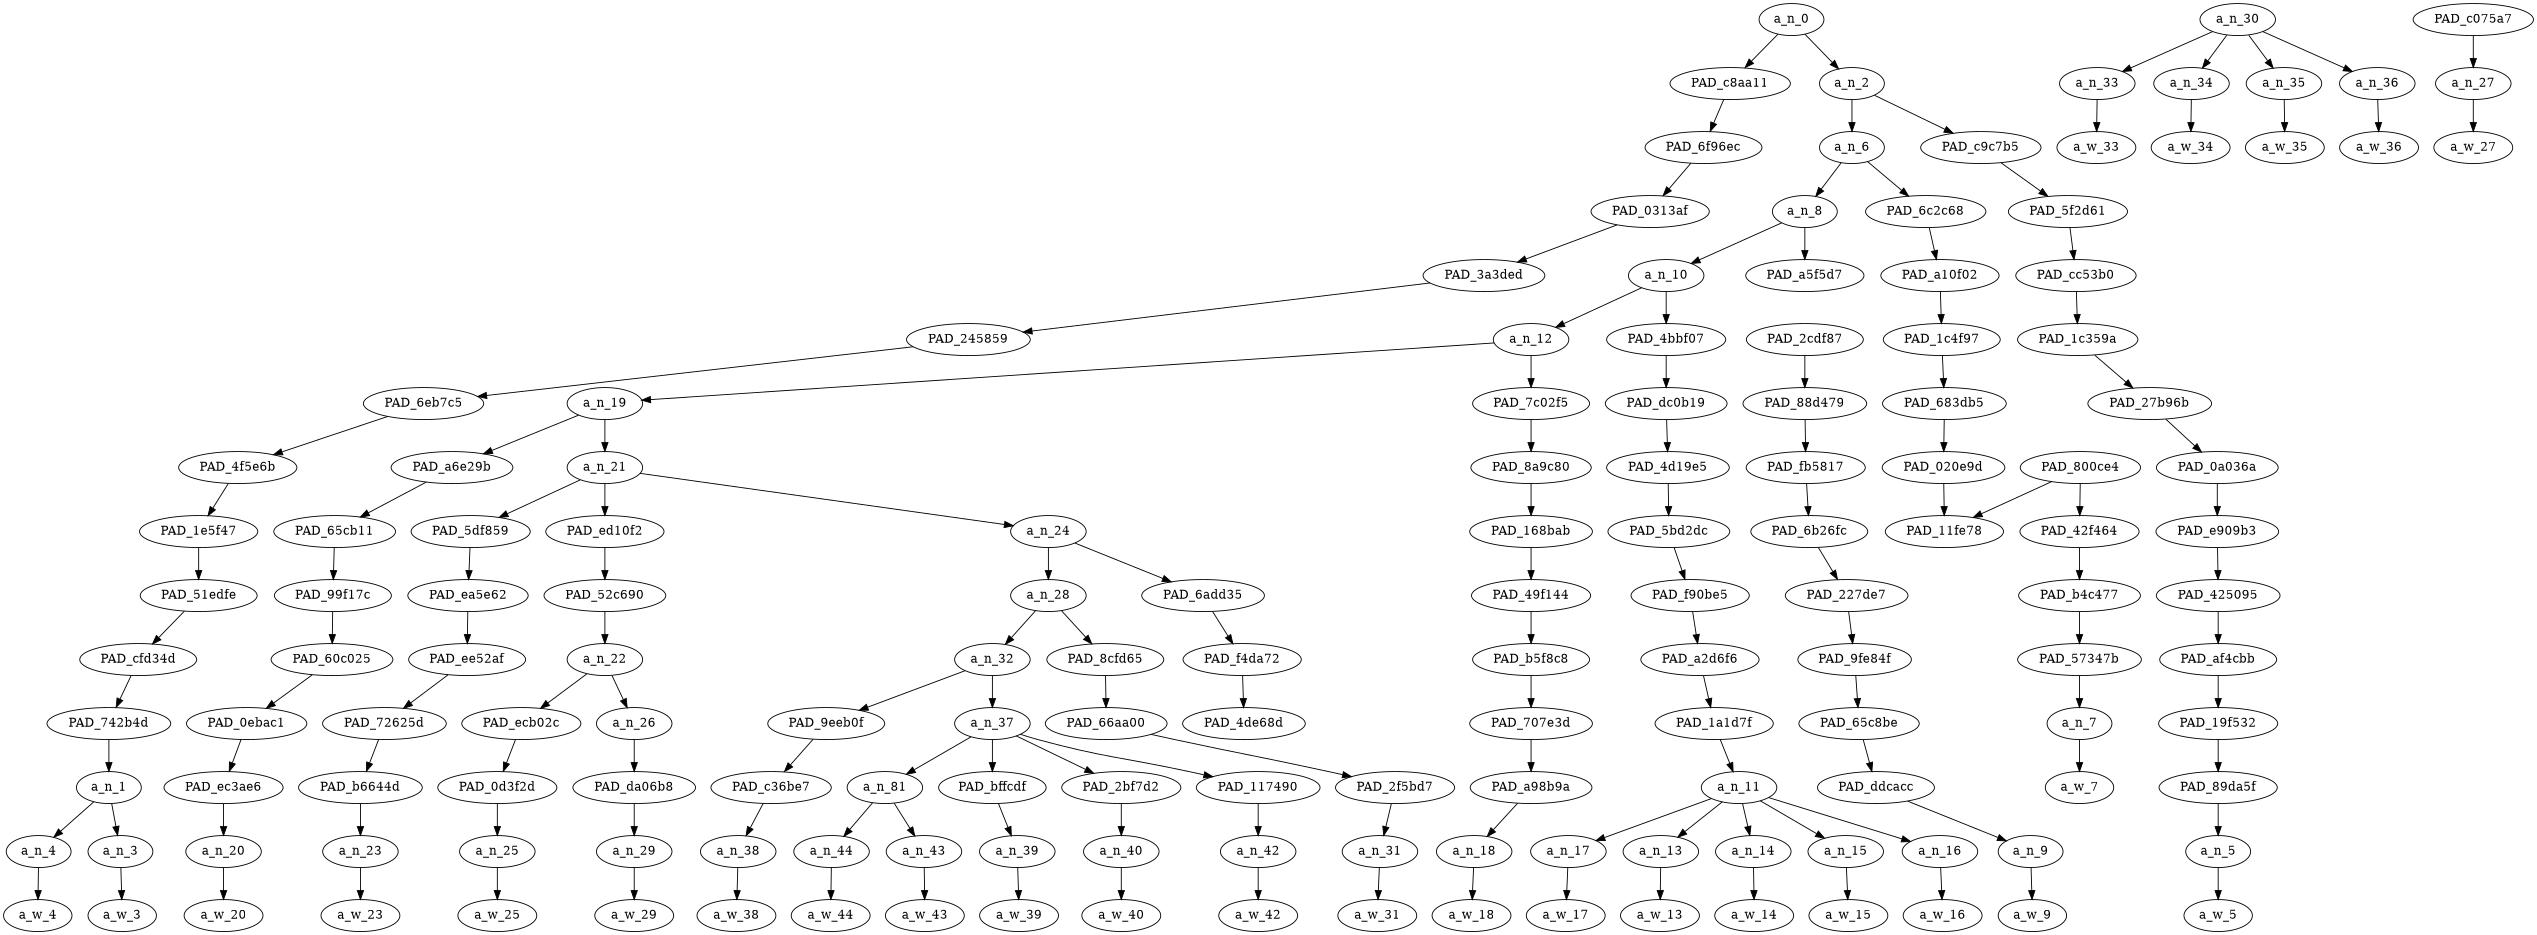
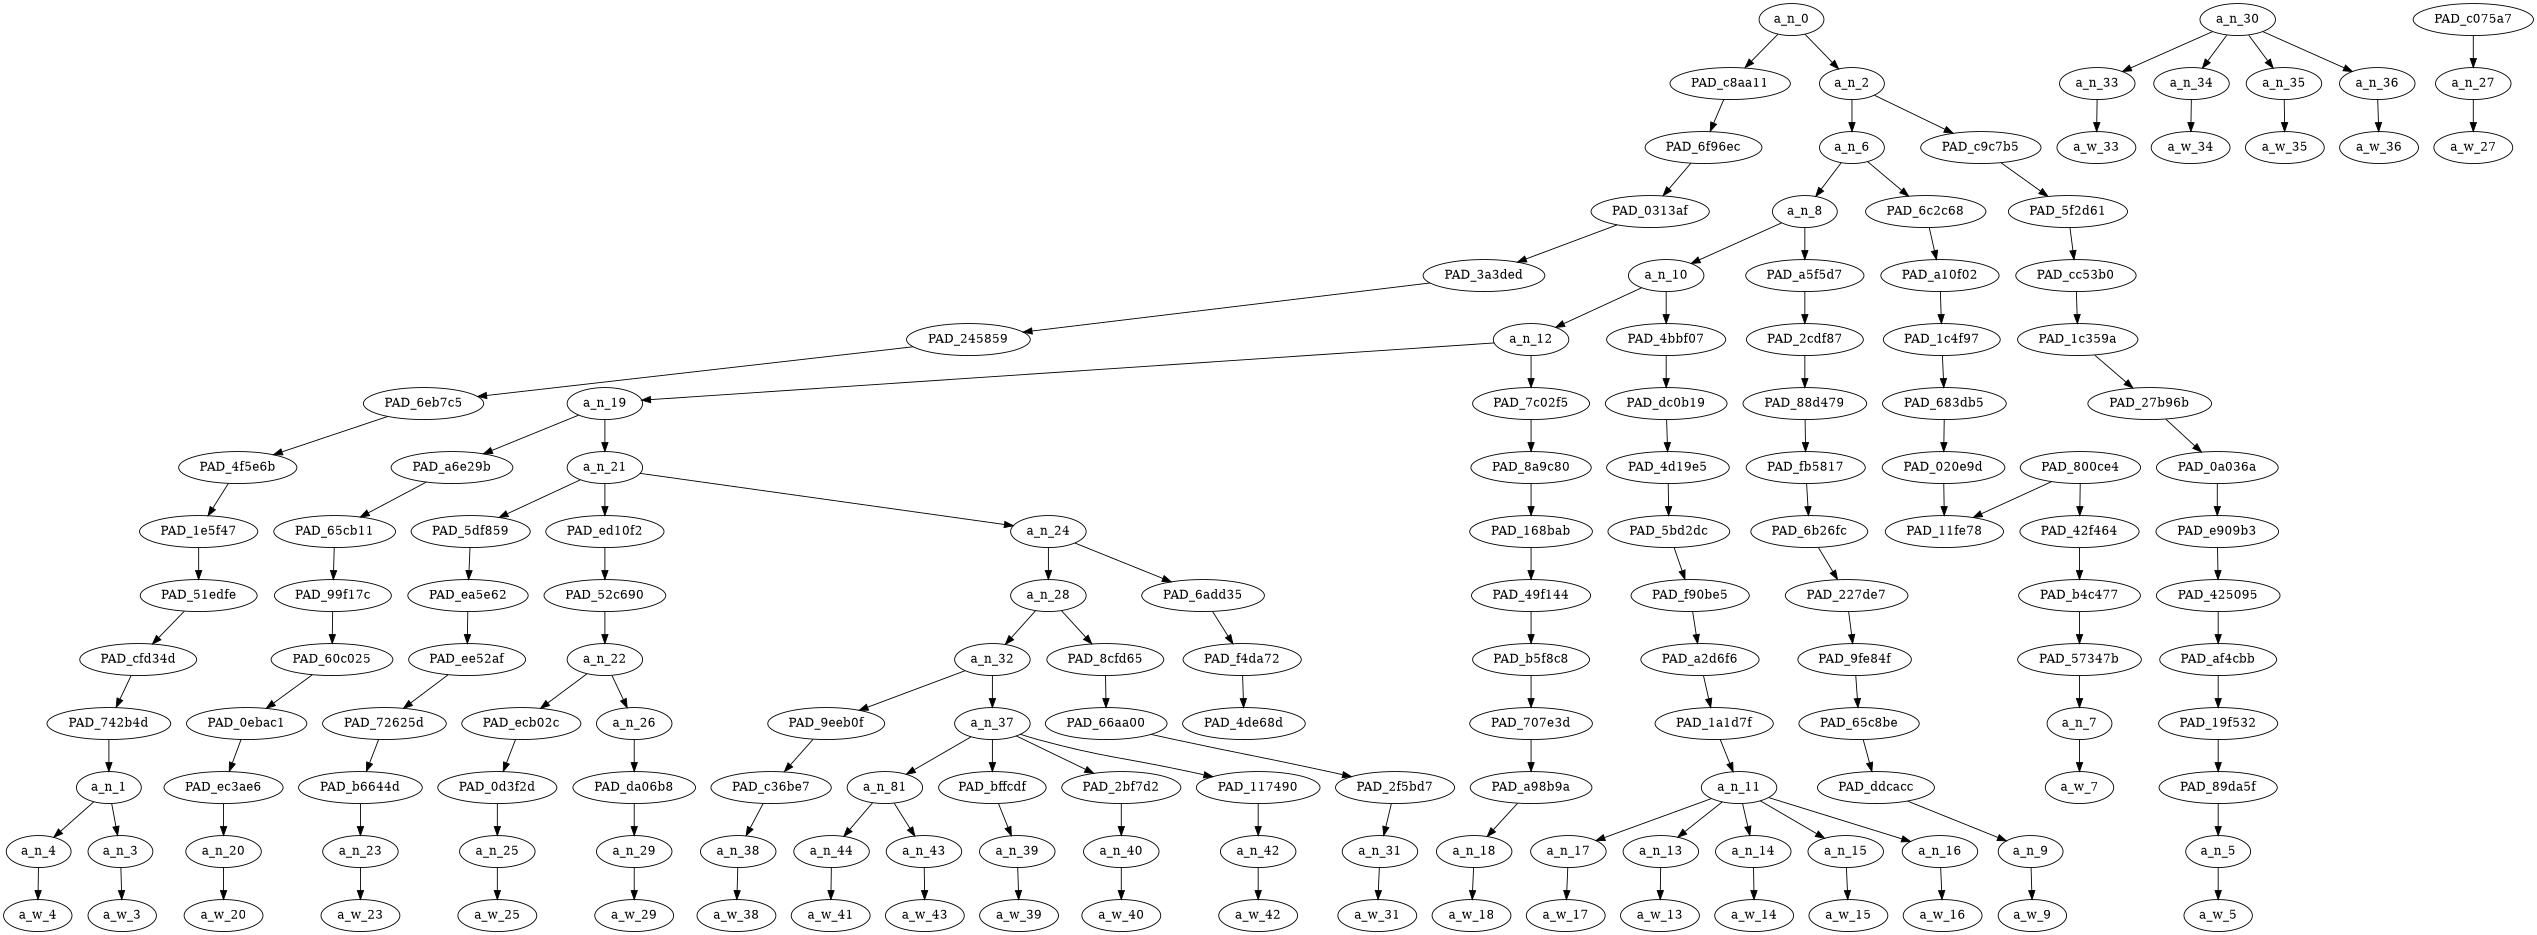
edge "PAD_a5f5d7" -> "PAD_2cdf87": added
node "a_w_44": label "a_w_44" -> "a_w_41"
